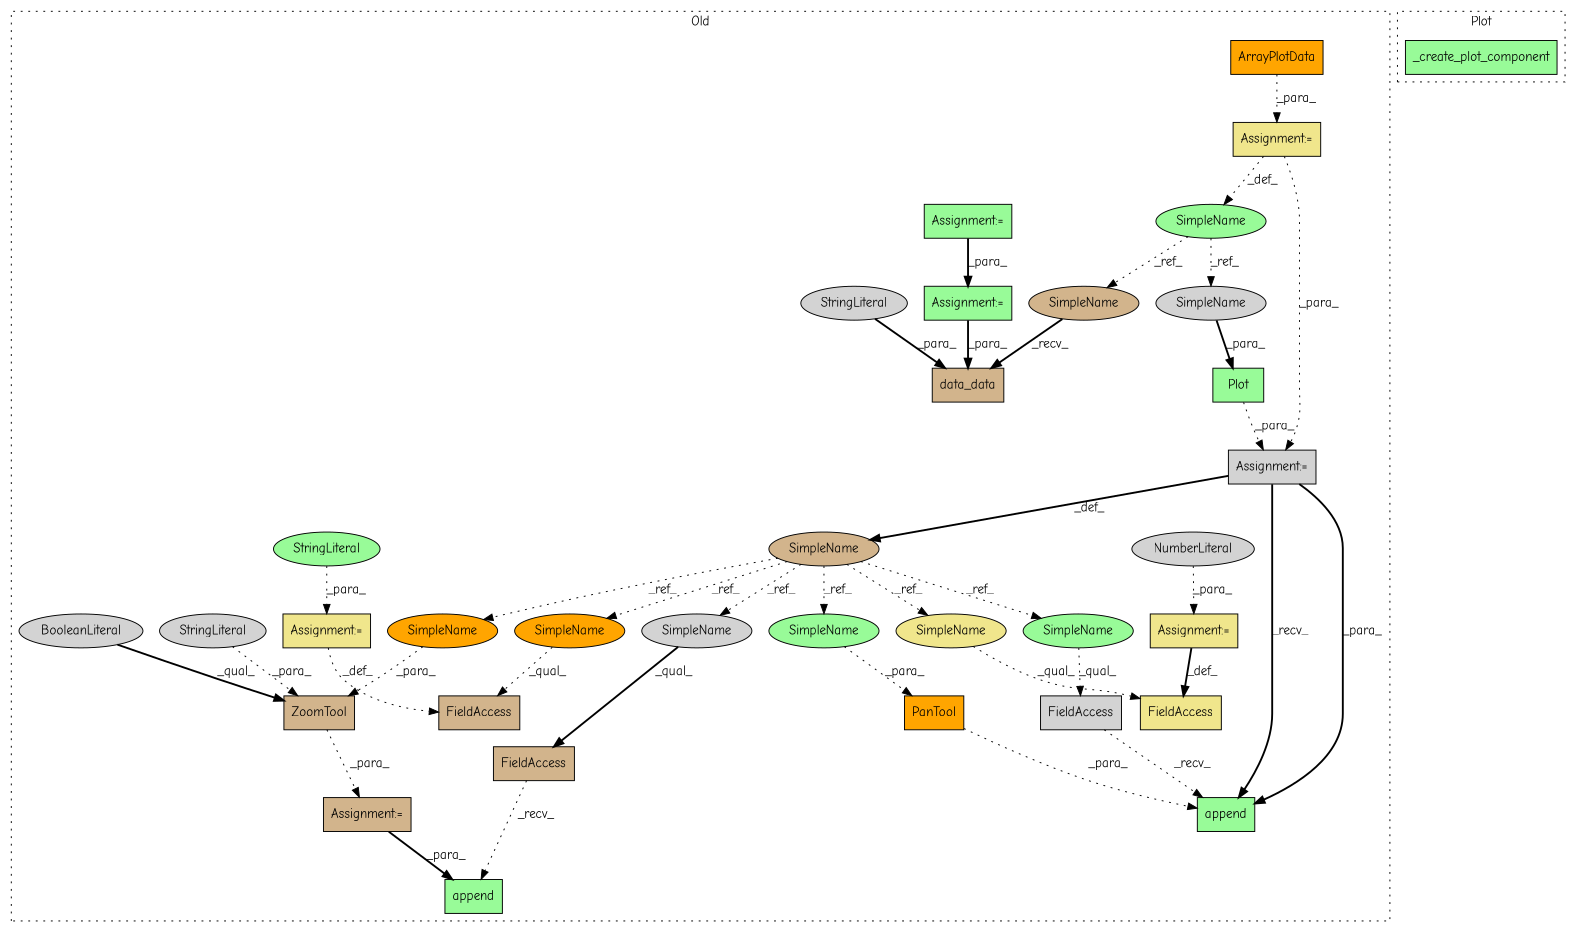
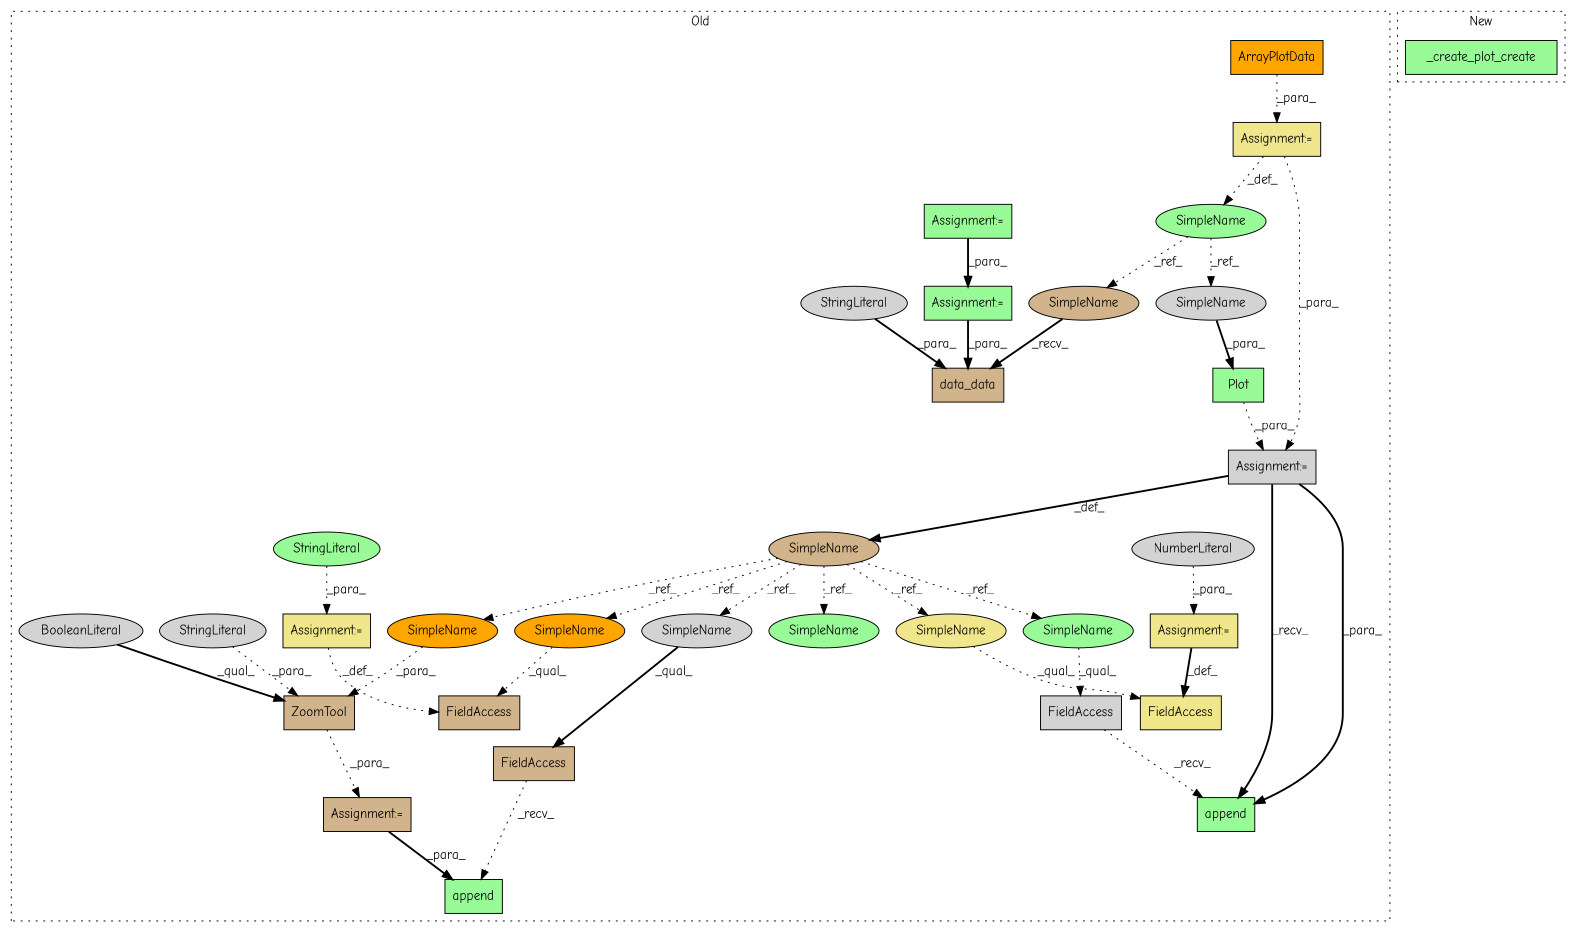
cluster "Plot": label "Plot" -> "New"
node "_create_plot_component": label "_create_plot_component" -> "_create_plot_create"
node "PanTool": removed
